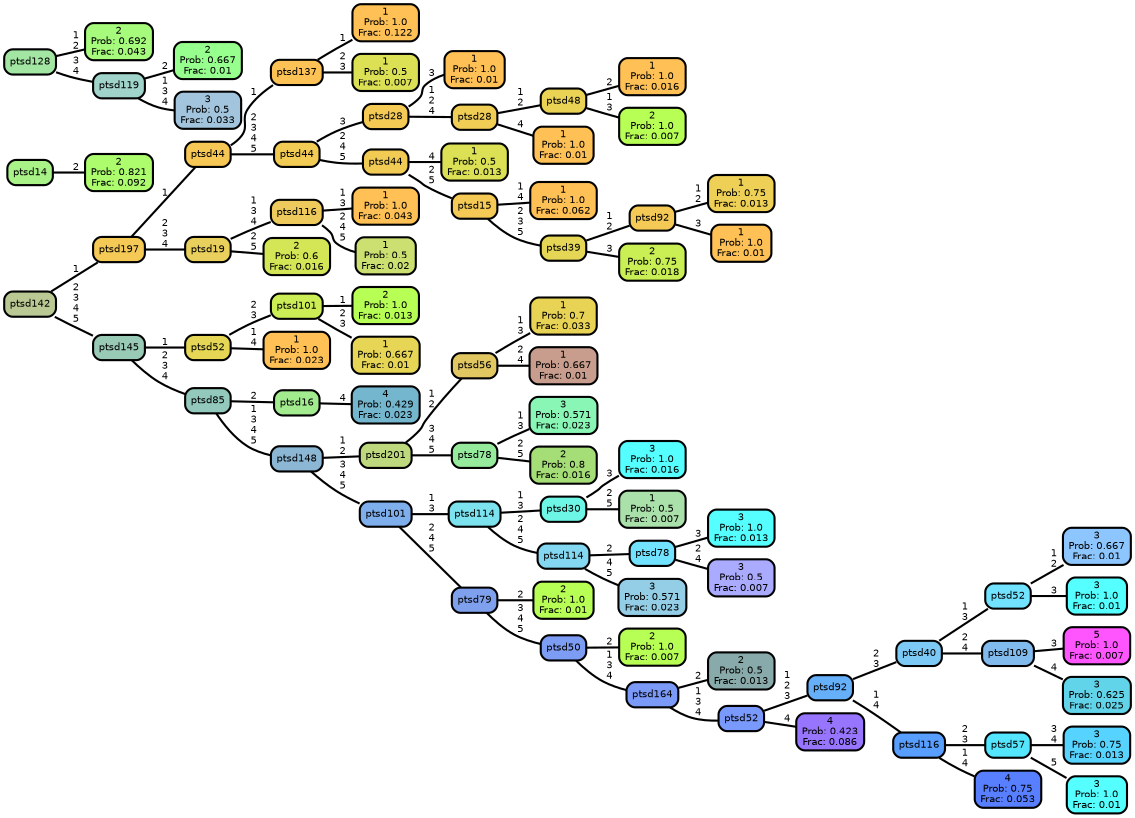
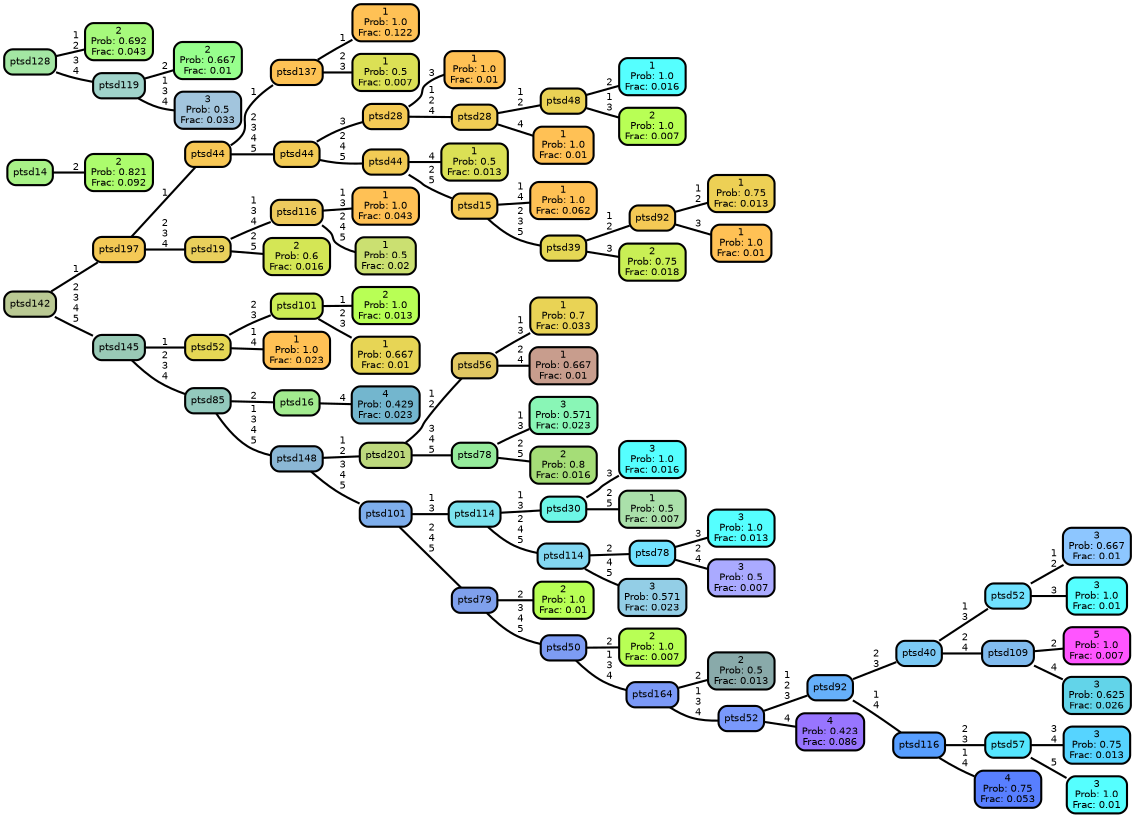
node "1 Prob: 1.0 Frac: 0.016": fillcolor #ffc155 -> #55ffff
edge "5 Prob: 1.0 Frac: 0.007" -- "ptsd109": label " 3" -> " 2"
node "3 Prob: 0.625 Frac: 0.025": label "3 Prob: 0.625 Frac: 0.025" -> "3 Prob: 0.625 Frac: 0.026"
